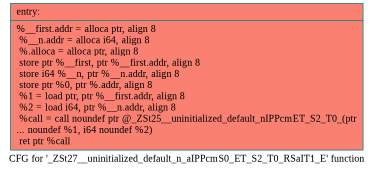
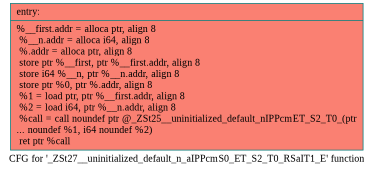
node "entry:": text "%.alloca = alloca ptr, align 8" -> "%.addr = alloca ptr, align 8"
